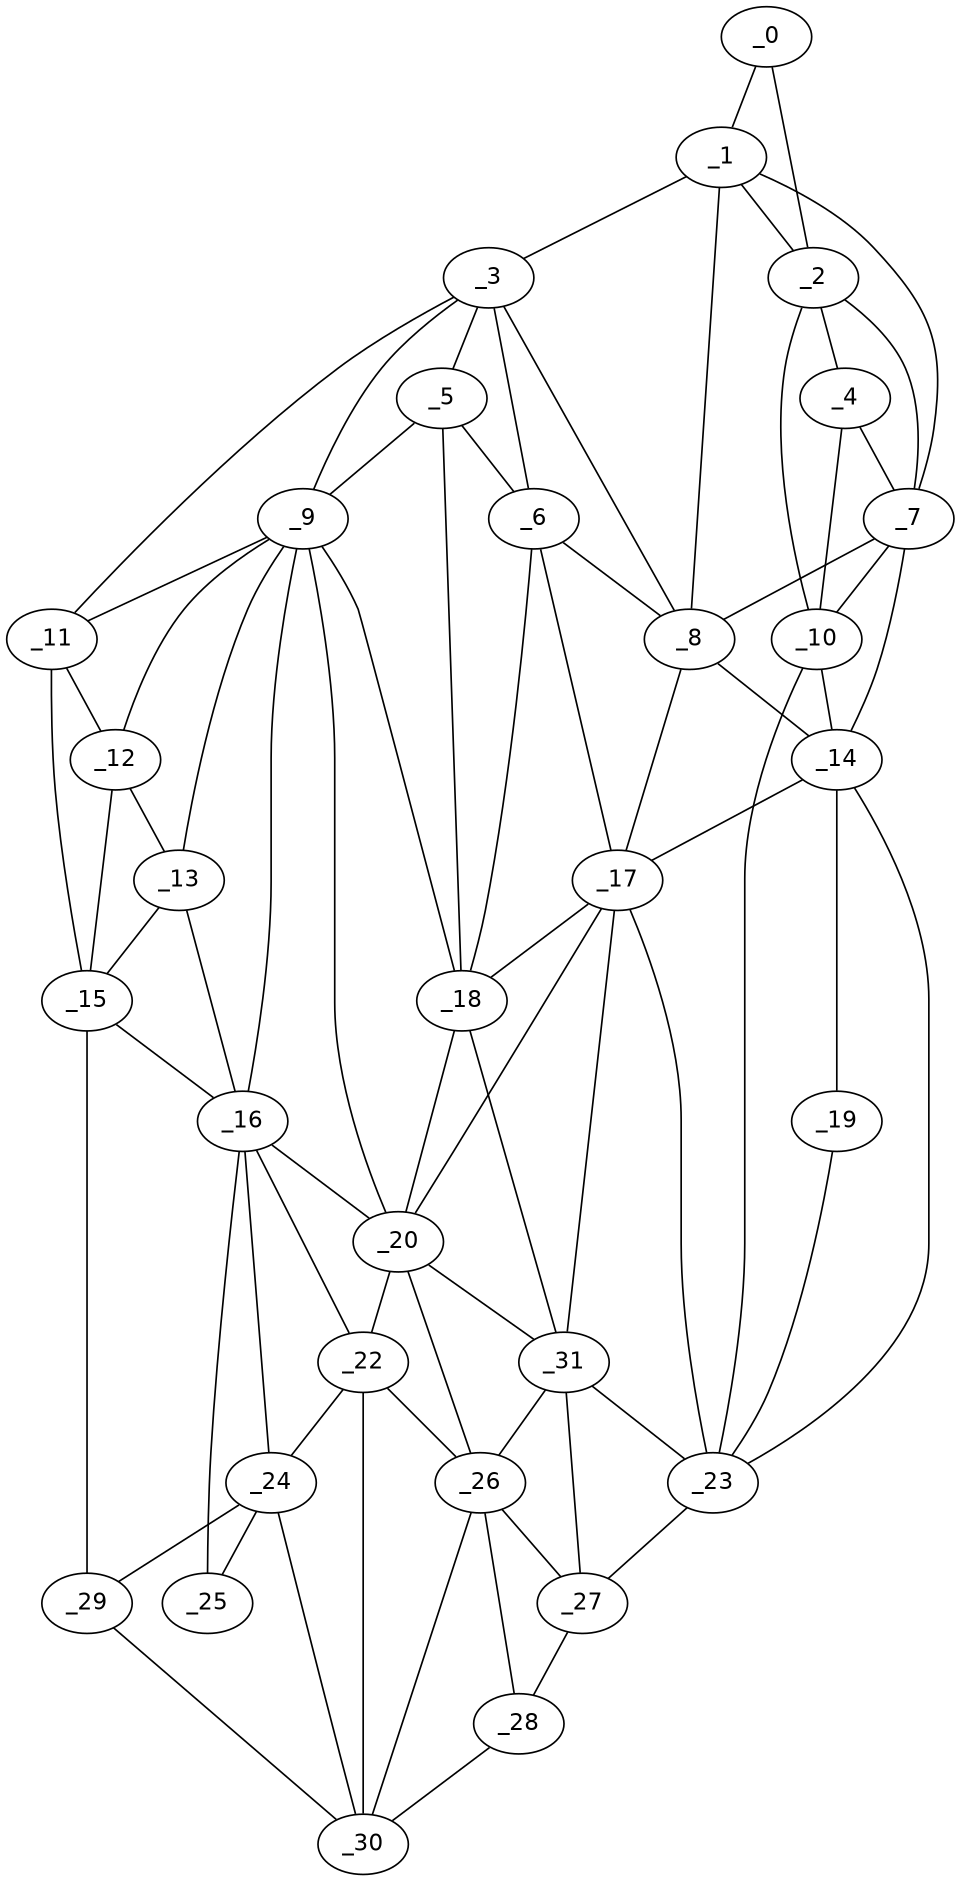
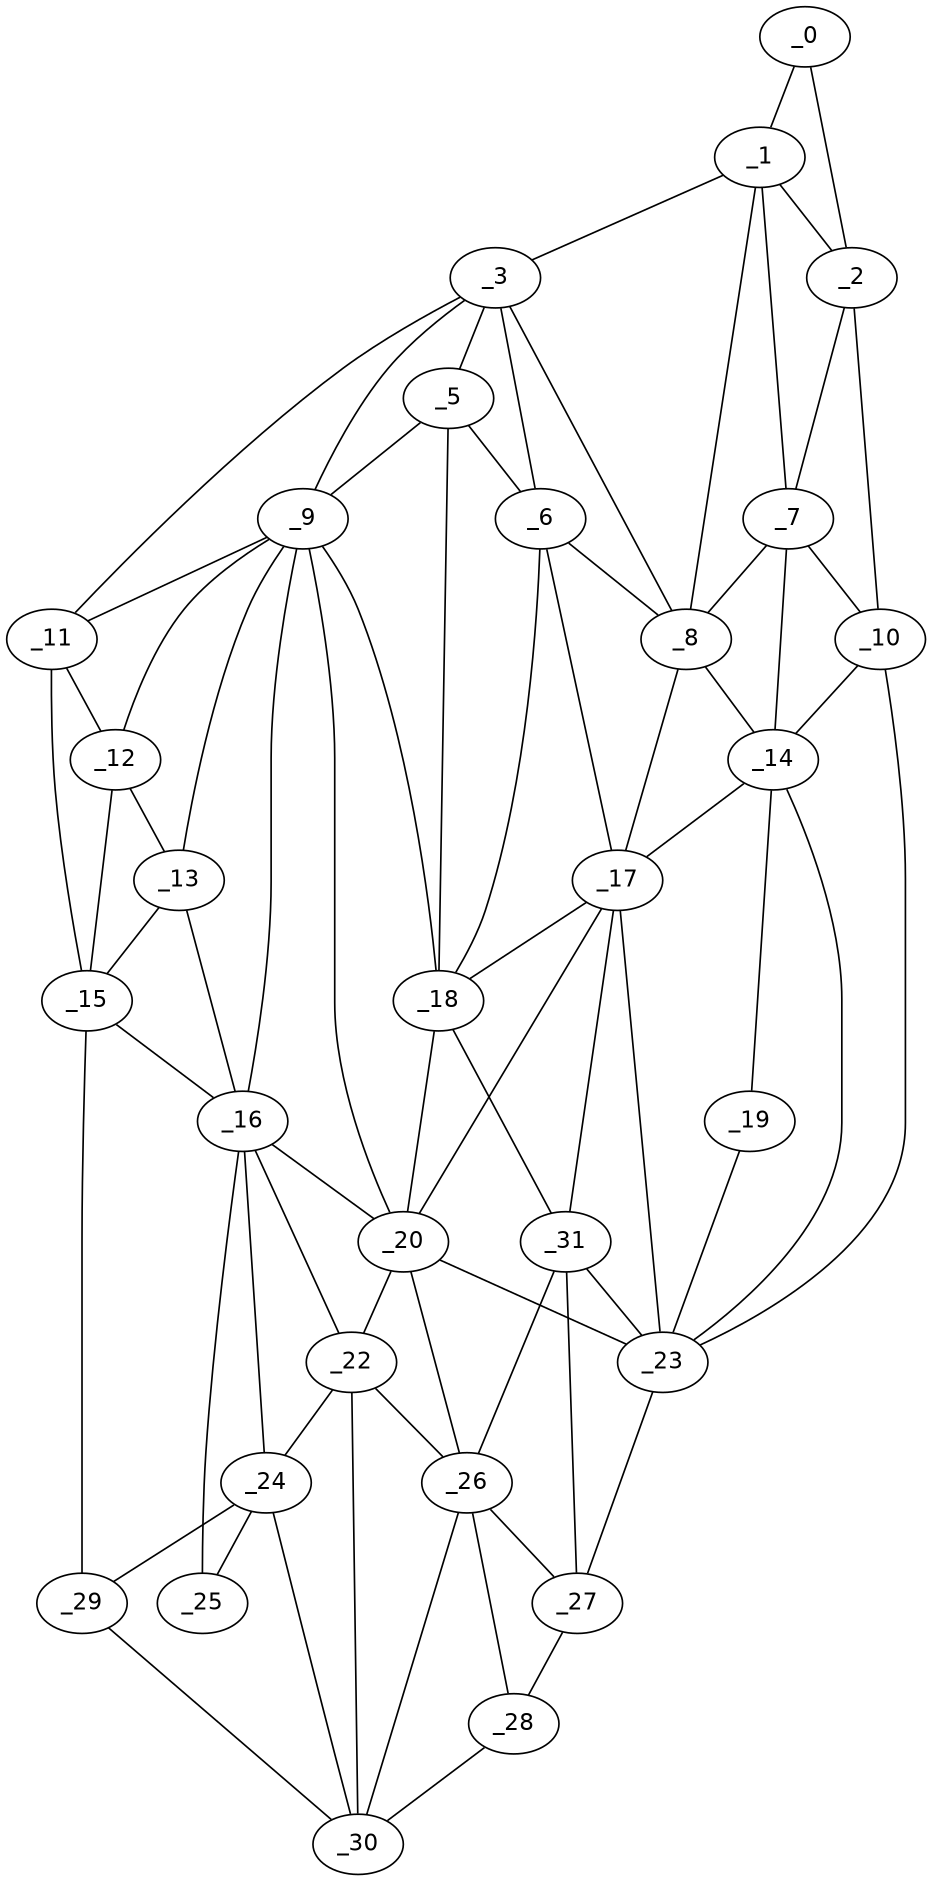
node "_4": removed
edge "_20" -- "_31": now "_20" -- "_23"
